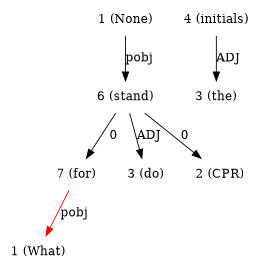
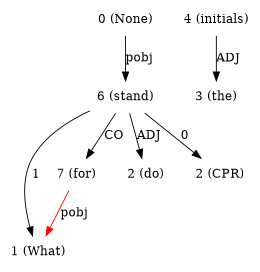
node "1 (None)": label "1 (None)" -> "0 (None)"
edge "6 (stand)" -> "7 (for)": label "0" -> "CO"
edge "6 (stand)" -> "1 (What)": added, label "1"
node "3 (do)": label "3 (do)" -> "2 (do)"
